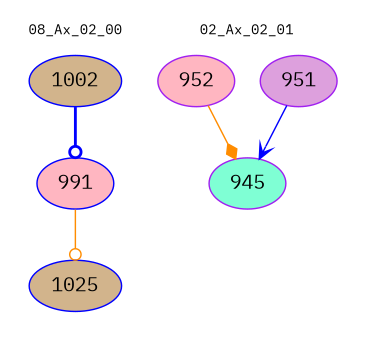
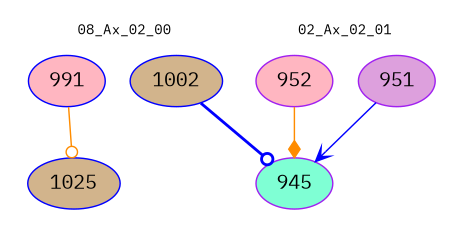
edge "1002" -> "991": now "1002" -> "945"
